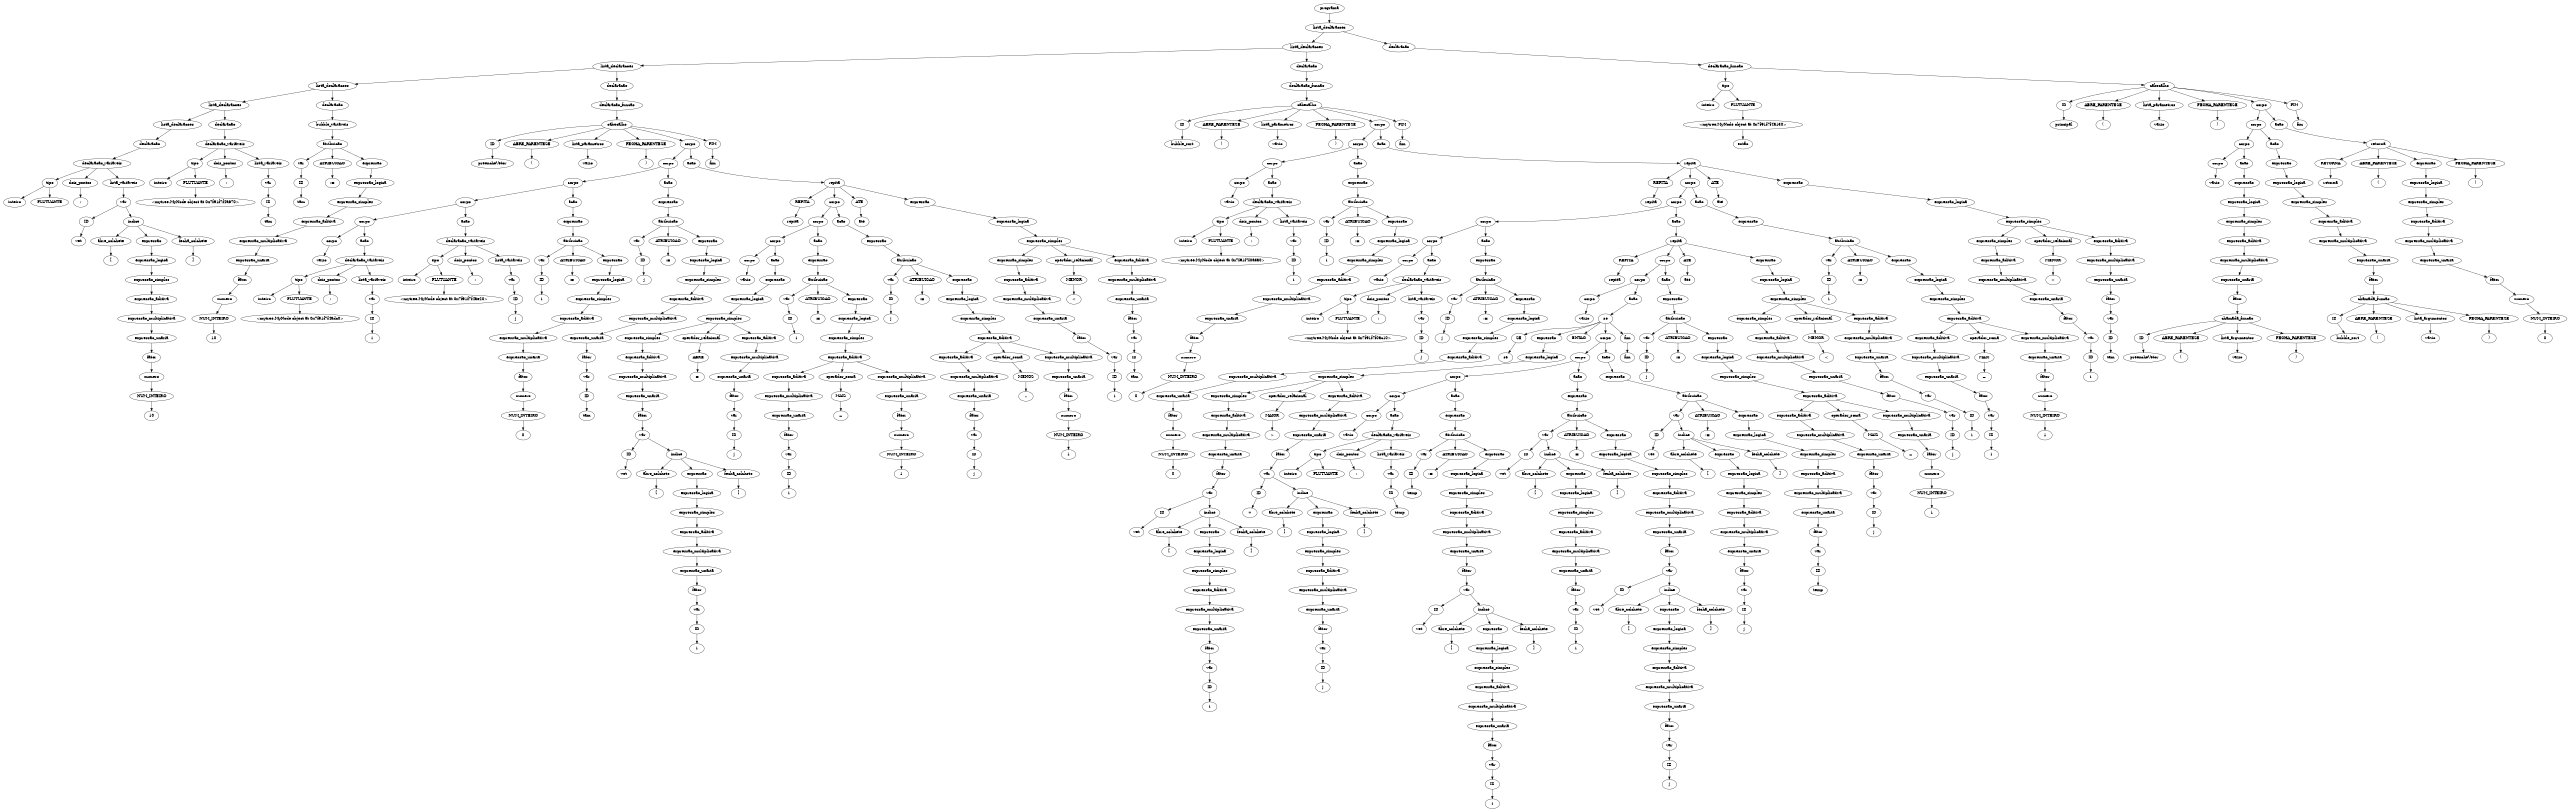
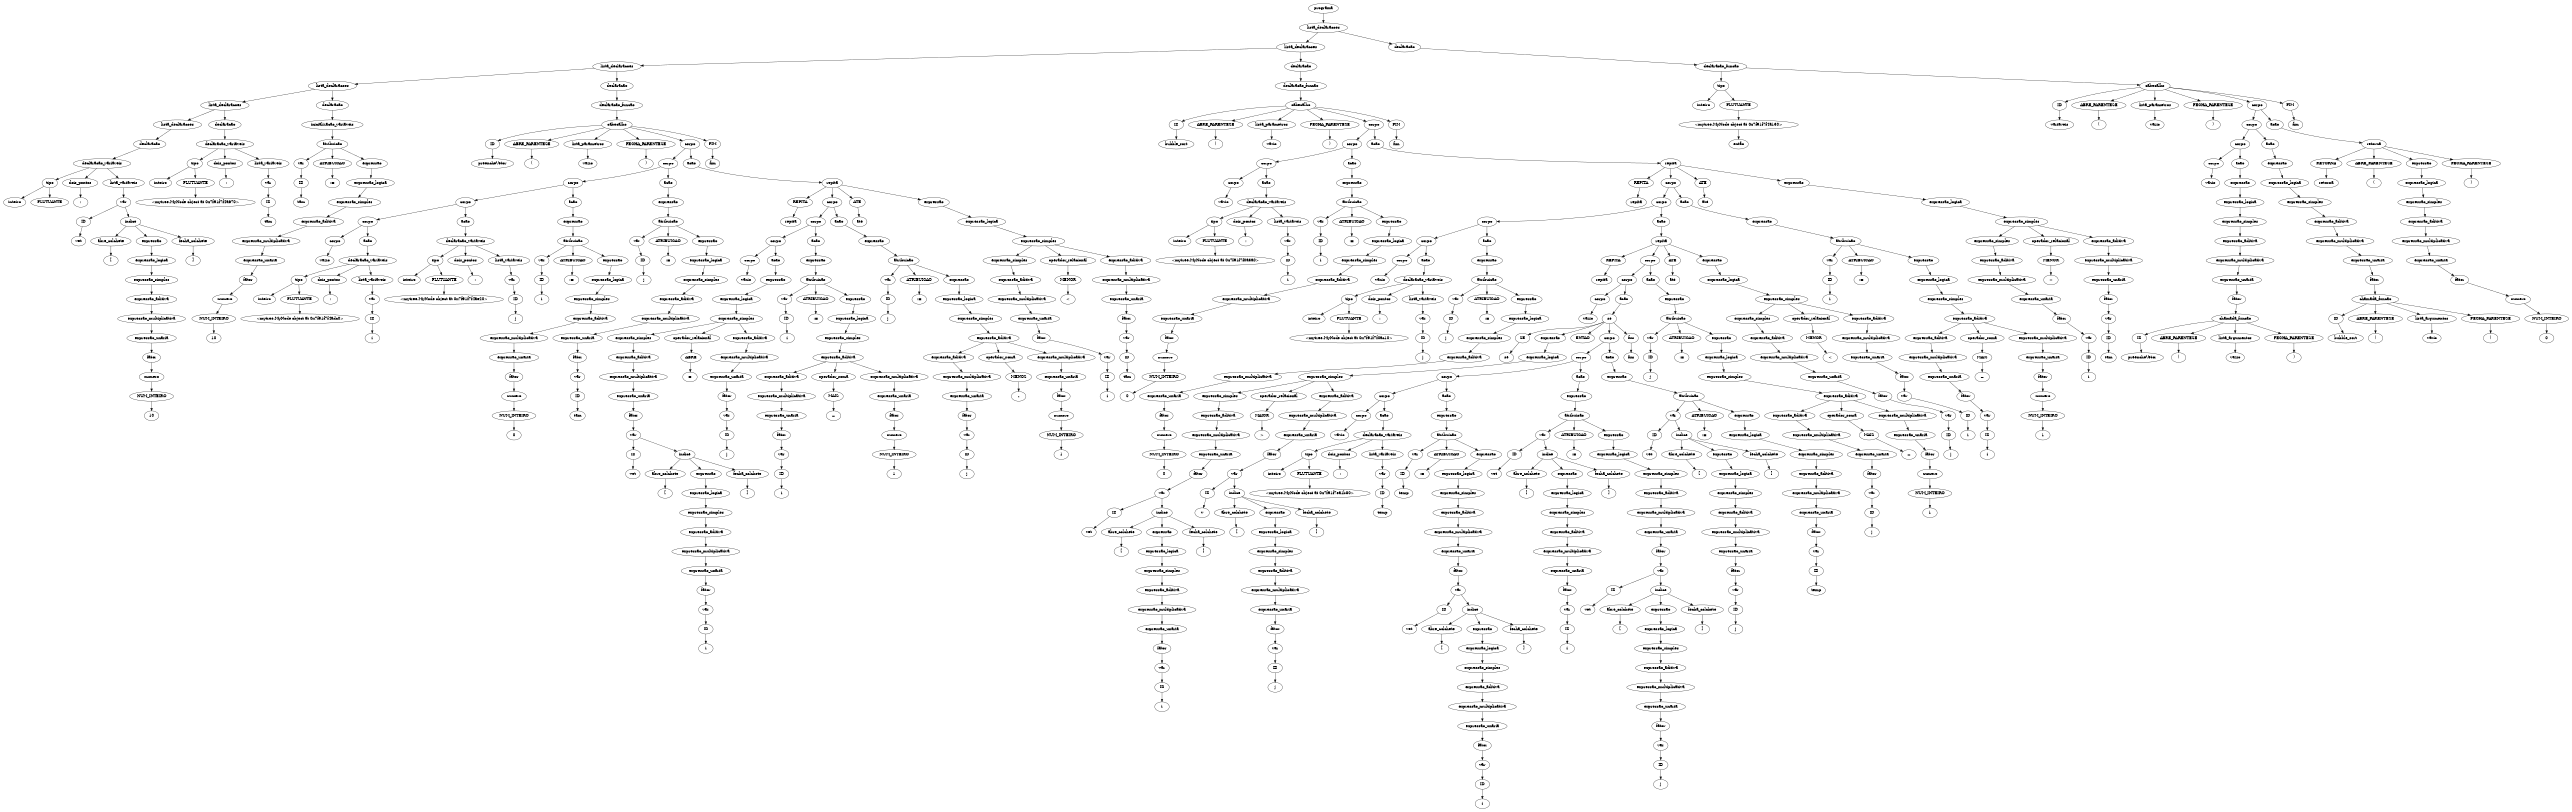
node "bubble_variaveis": label "bubble_variaveis" -> "inicializacao_variaveis"
node "principal": label "principal" -> "variaveis"
node "<mytree.MyNode object at 0x7f91f7ea1b80>": added
